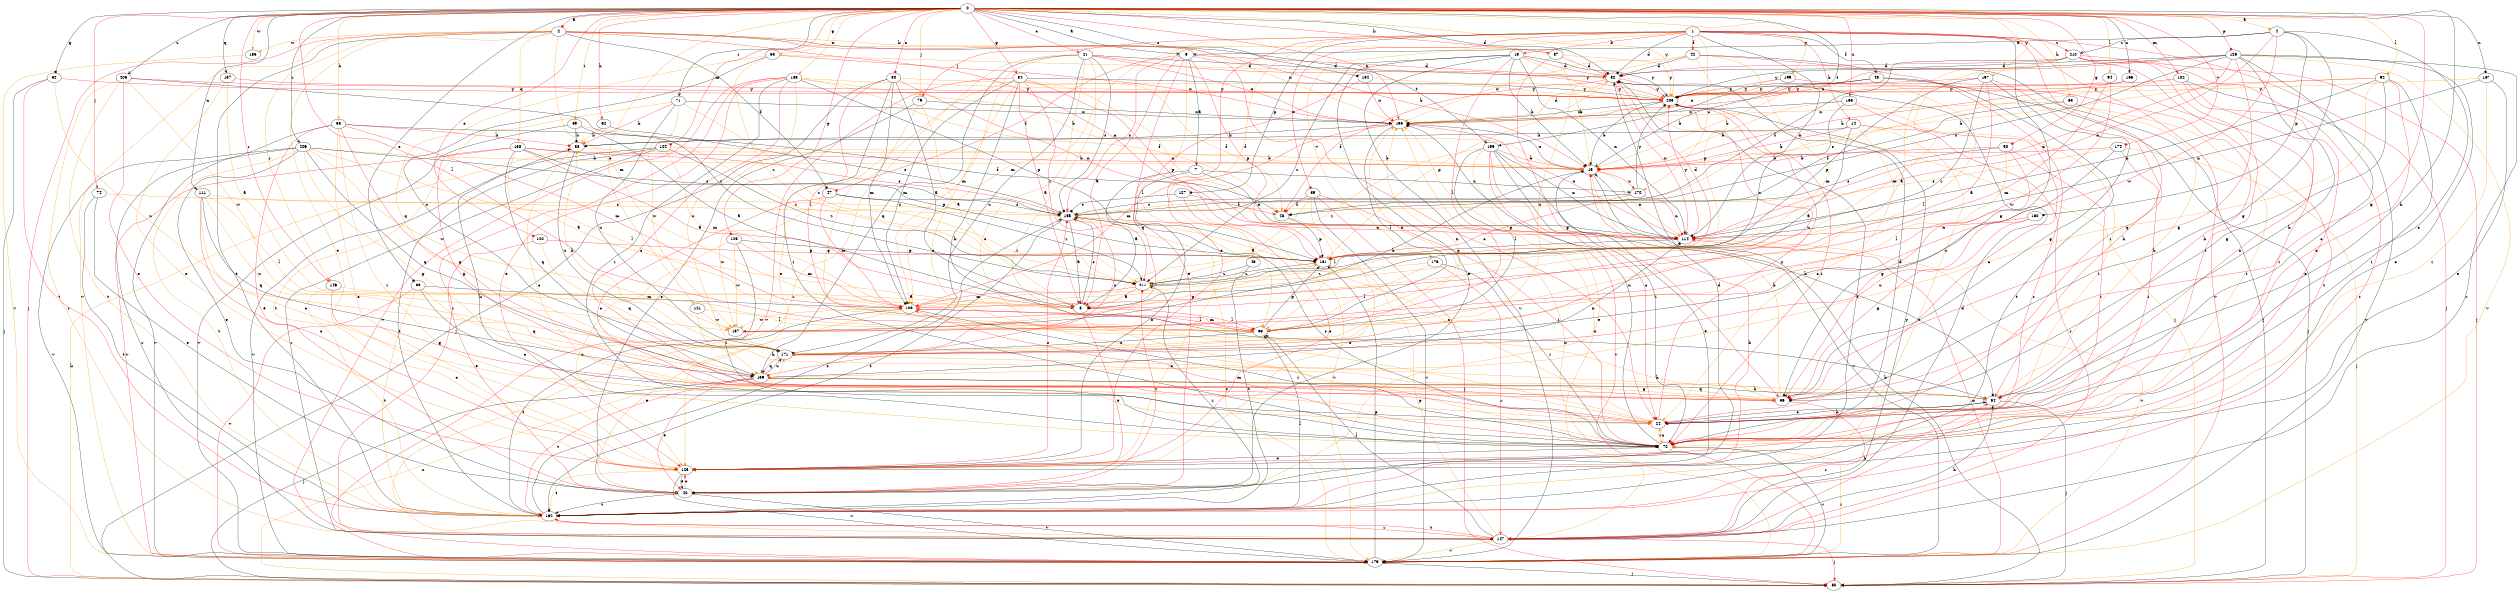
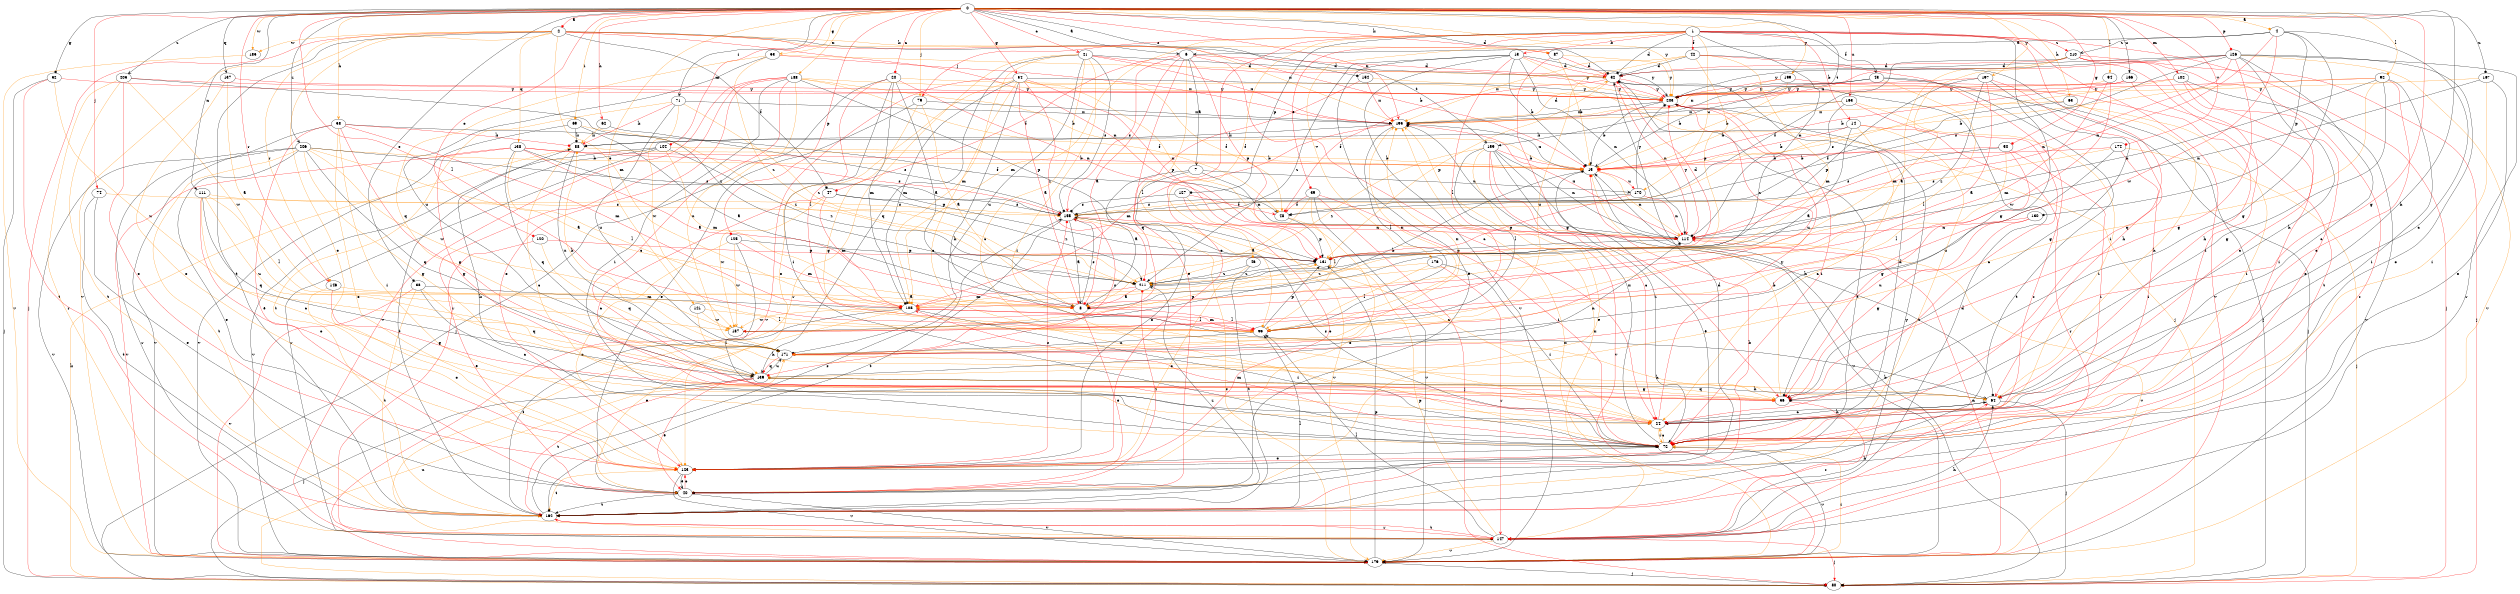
node "30": label "30" -> "20"
edge "42" -> "80": arrowhead normal -> dot
